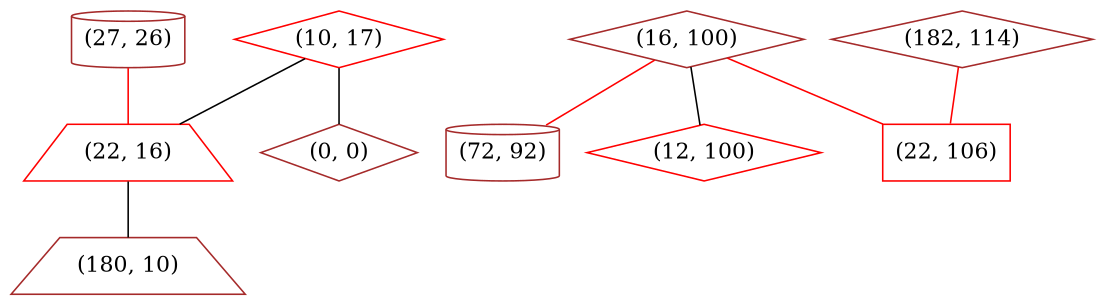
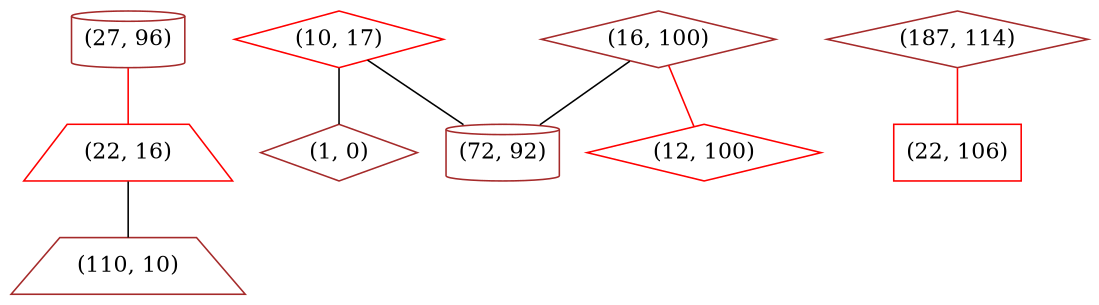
node "(27, 26)": label "(27, 26)" -> "(27, 96)"
node "(182, 114)": label "(182, 114)" -> "(187, 114)"
edge "(10, 17)" -- "(22, 16)": now "(10, 17)" -- "(72, 92)"
edge "(16, 100)" -- "(22, 106)": removed
edge "(16, 100)" -- "(72, 92)": color red -> black
edge "(16, 100)" -- "(12, 100)": color black -> red
node "(0, 0)": label "(0, 0)" -> "(1, 0)"
node "(180, 10)": label "(180, 10)" -> "(110, 10)"
